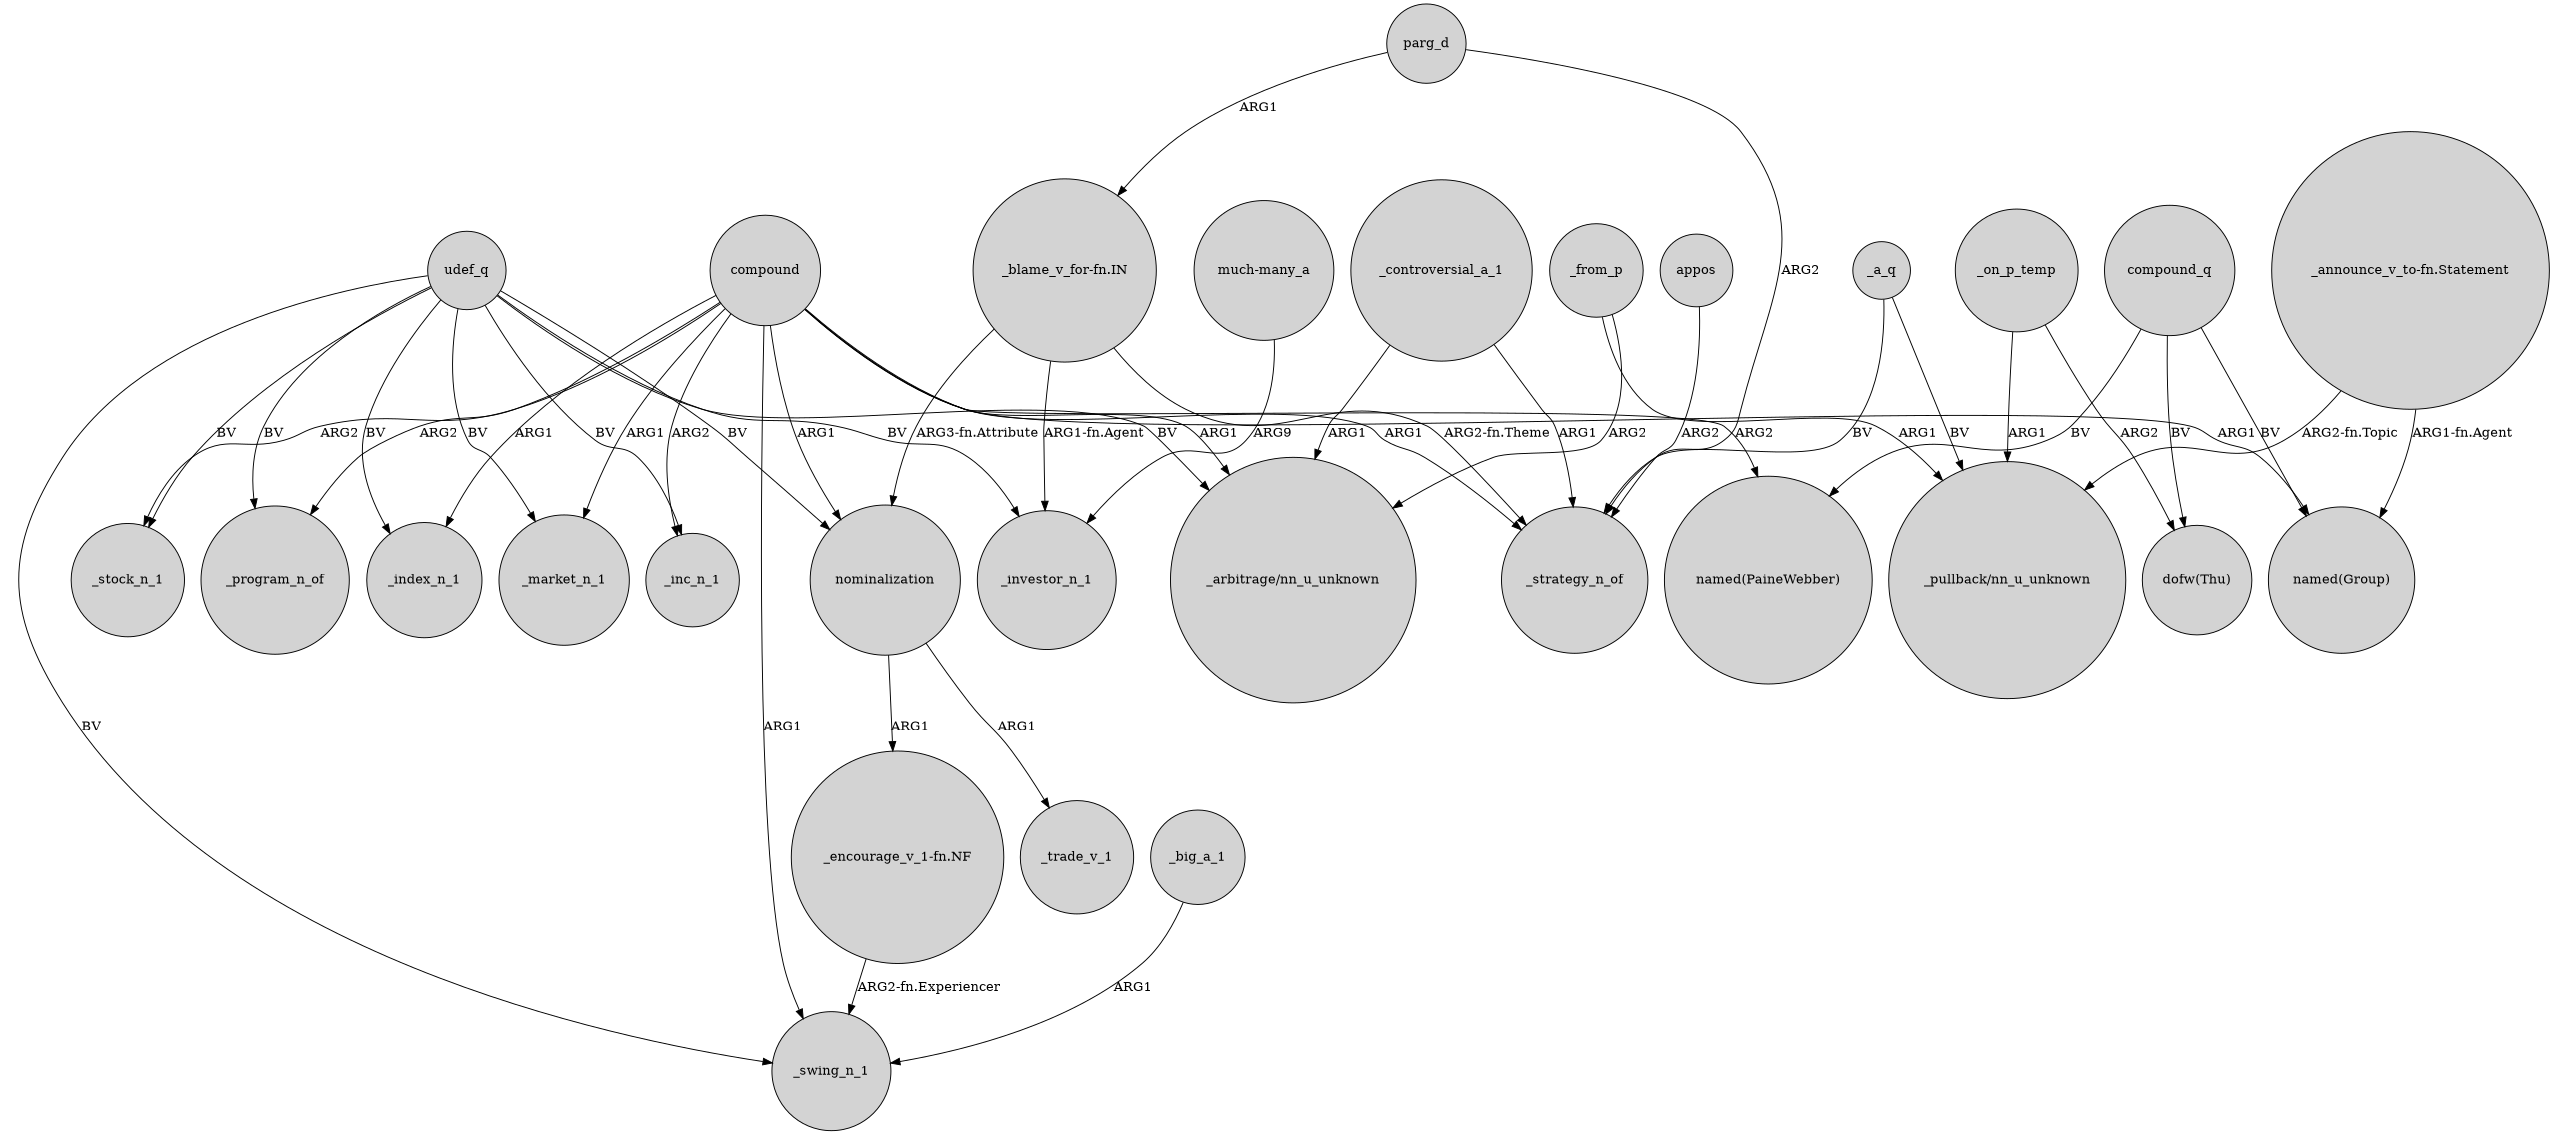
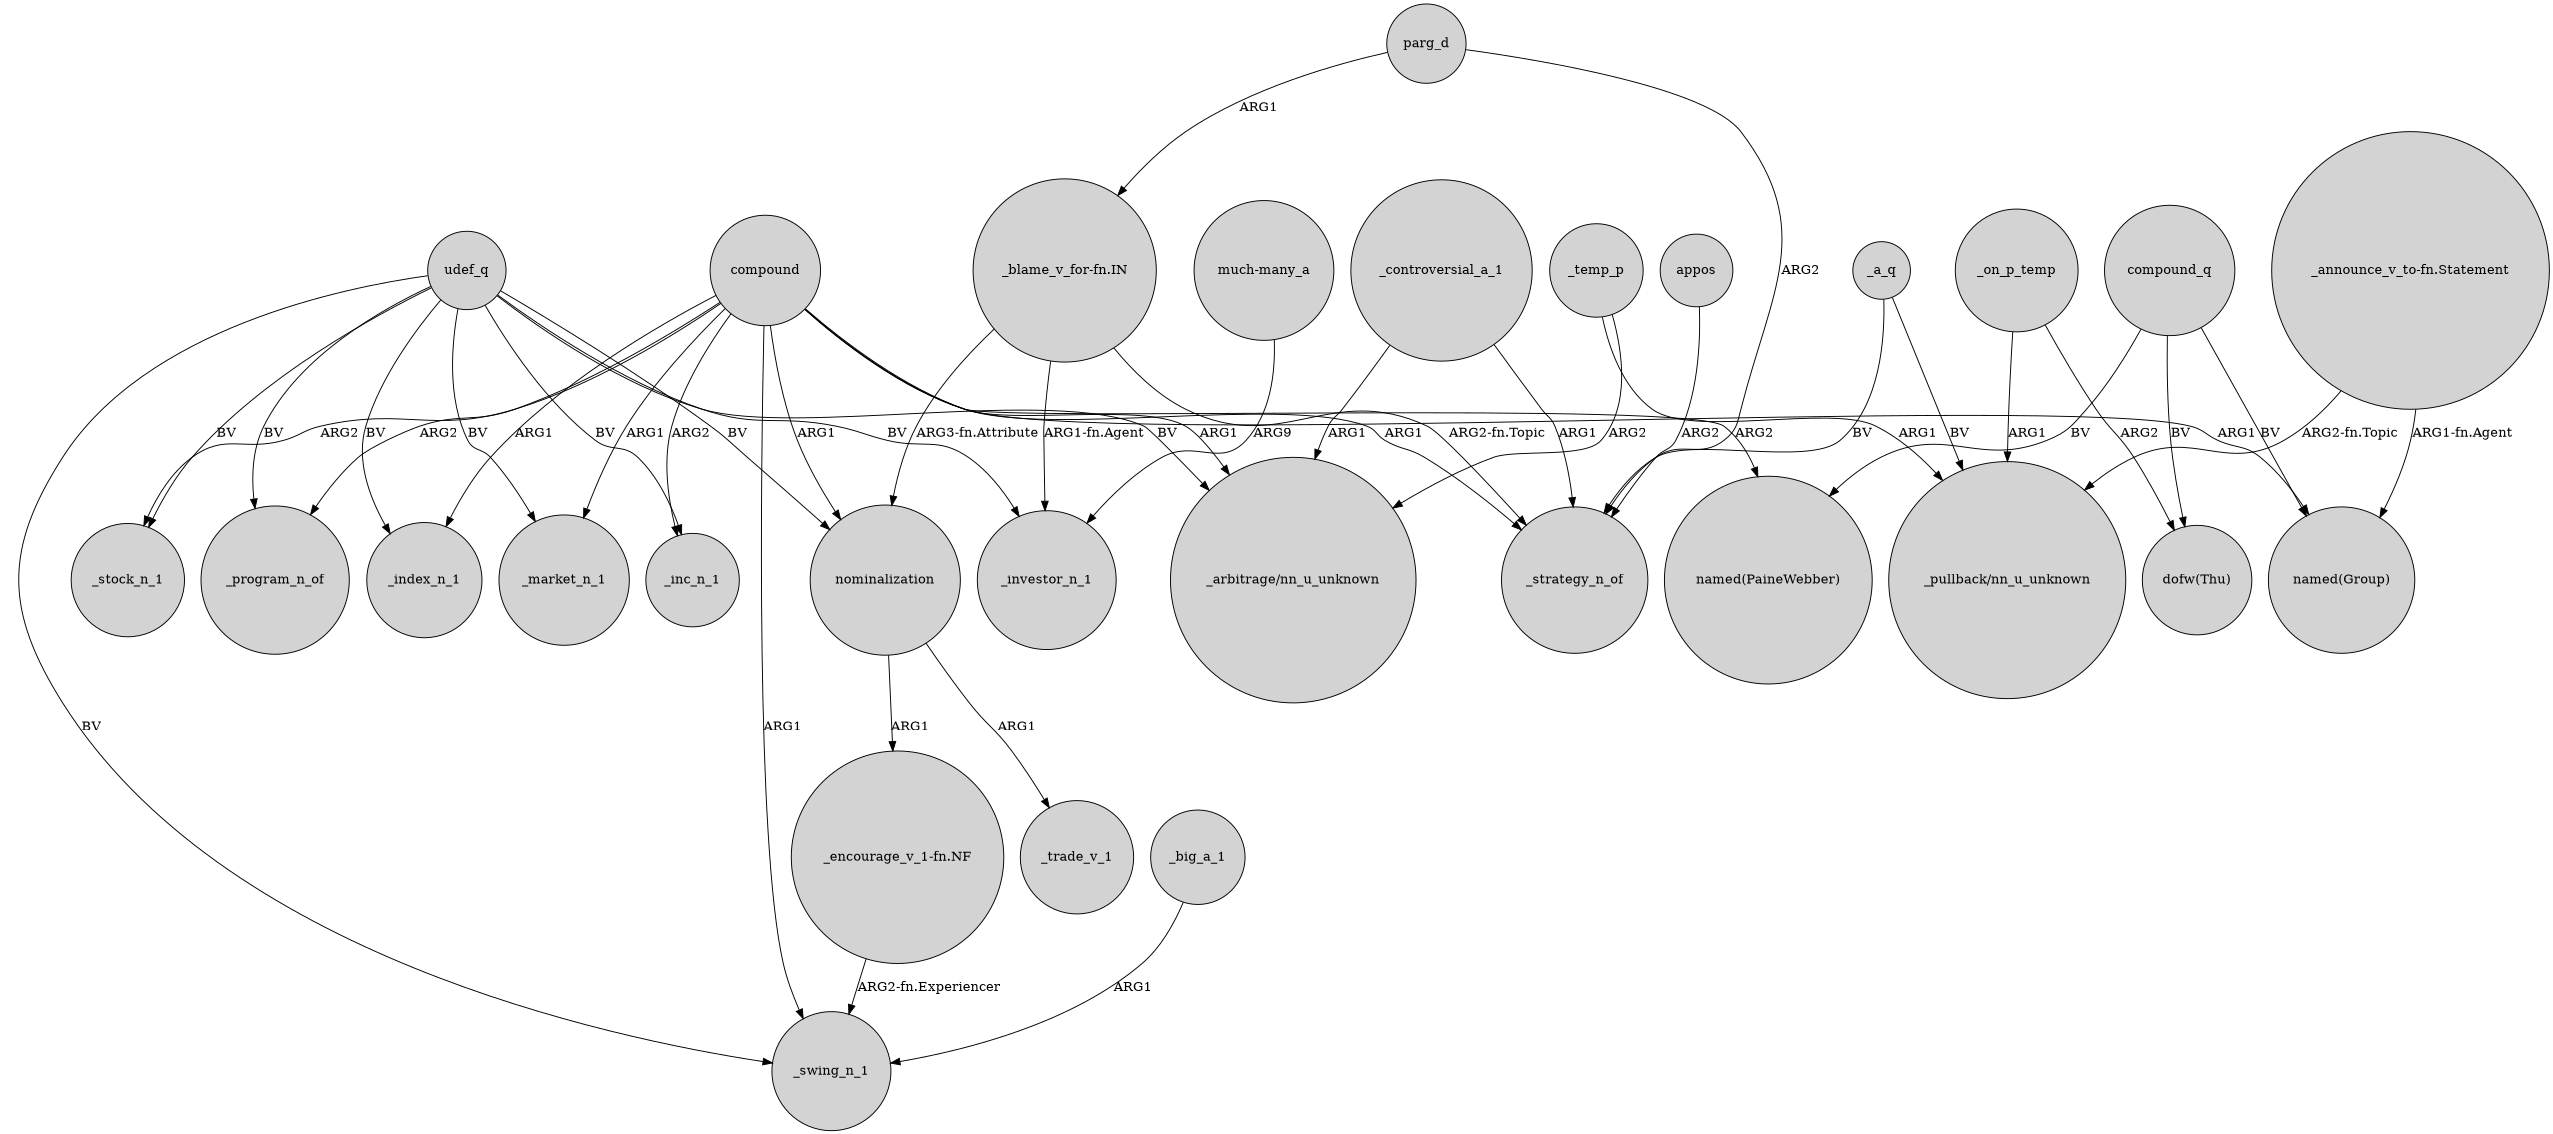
node "_from_p": label "_from_p" -> "_temp_p"
edge "_blame_v_for-fn.IN" -> "_strategy_n_of": label "ARG2-fn.Theme" -> "ARG2-fn.Topic"
